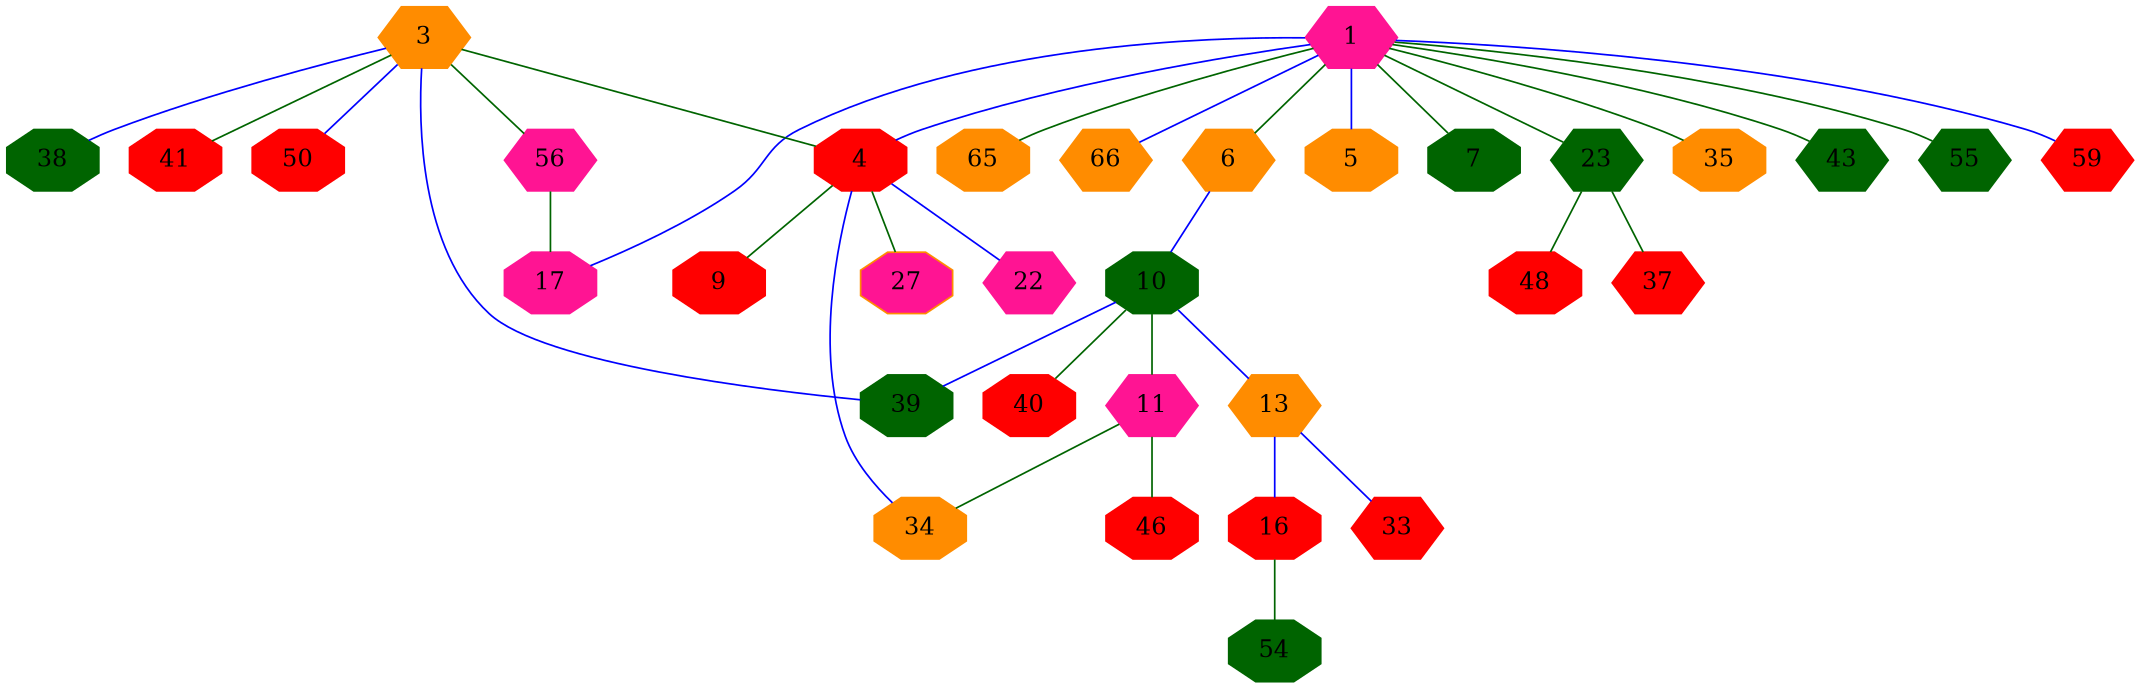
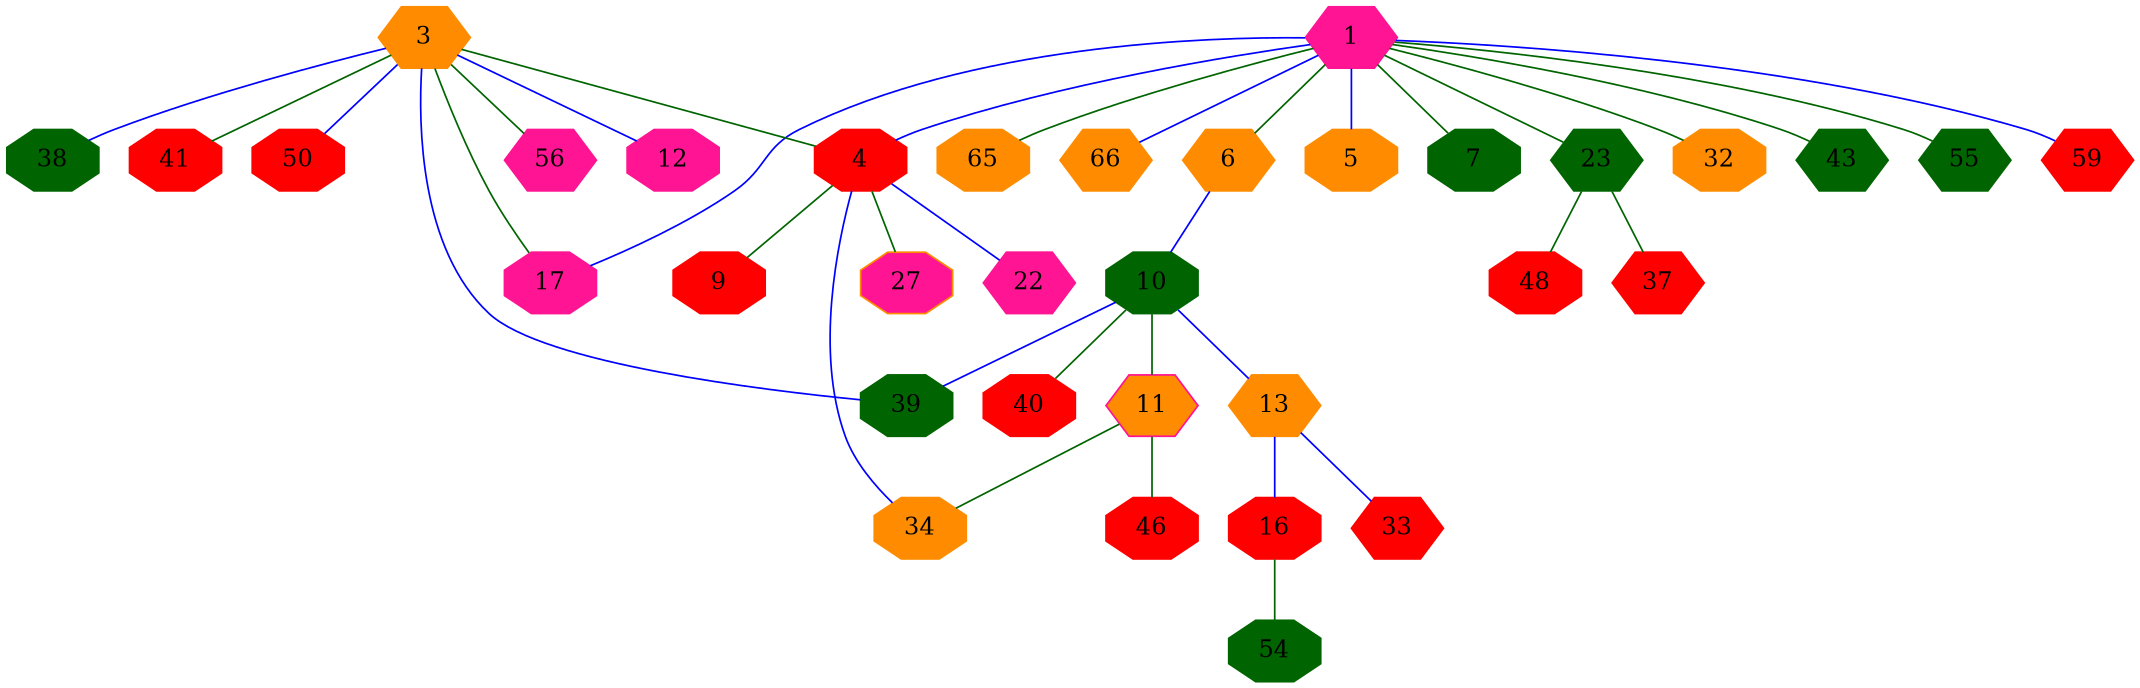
node "12": added
node "35": label "35" -> "32"
edge "56" -- "17": now "3" -- "17"
node "11": fillcolor deeppink -> darkorange
